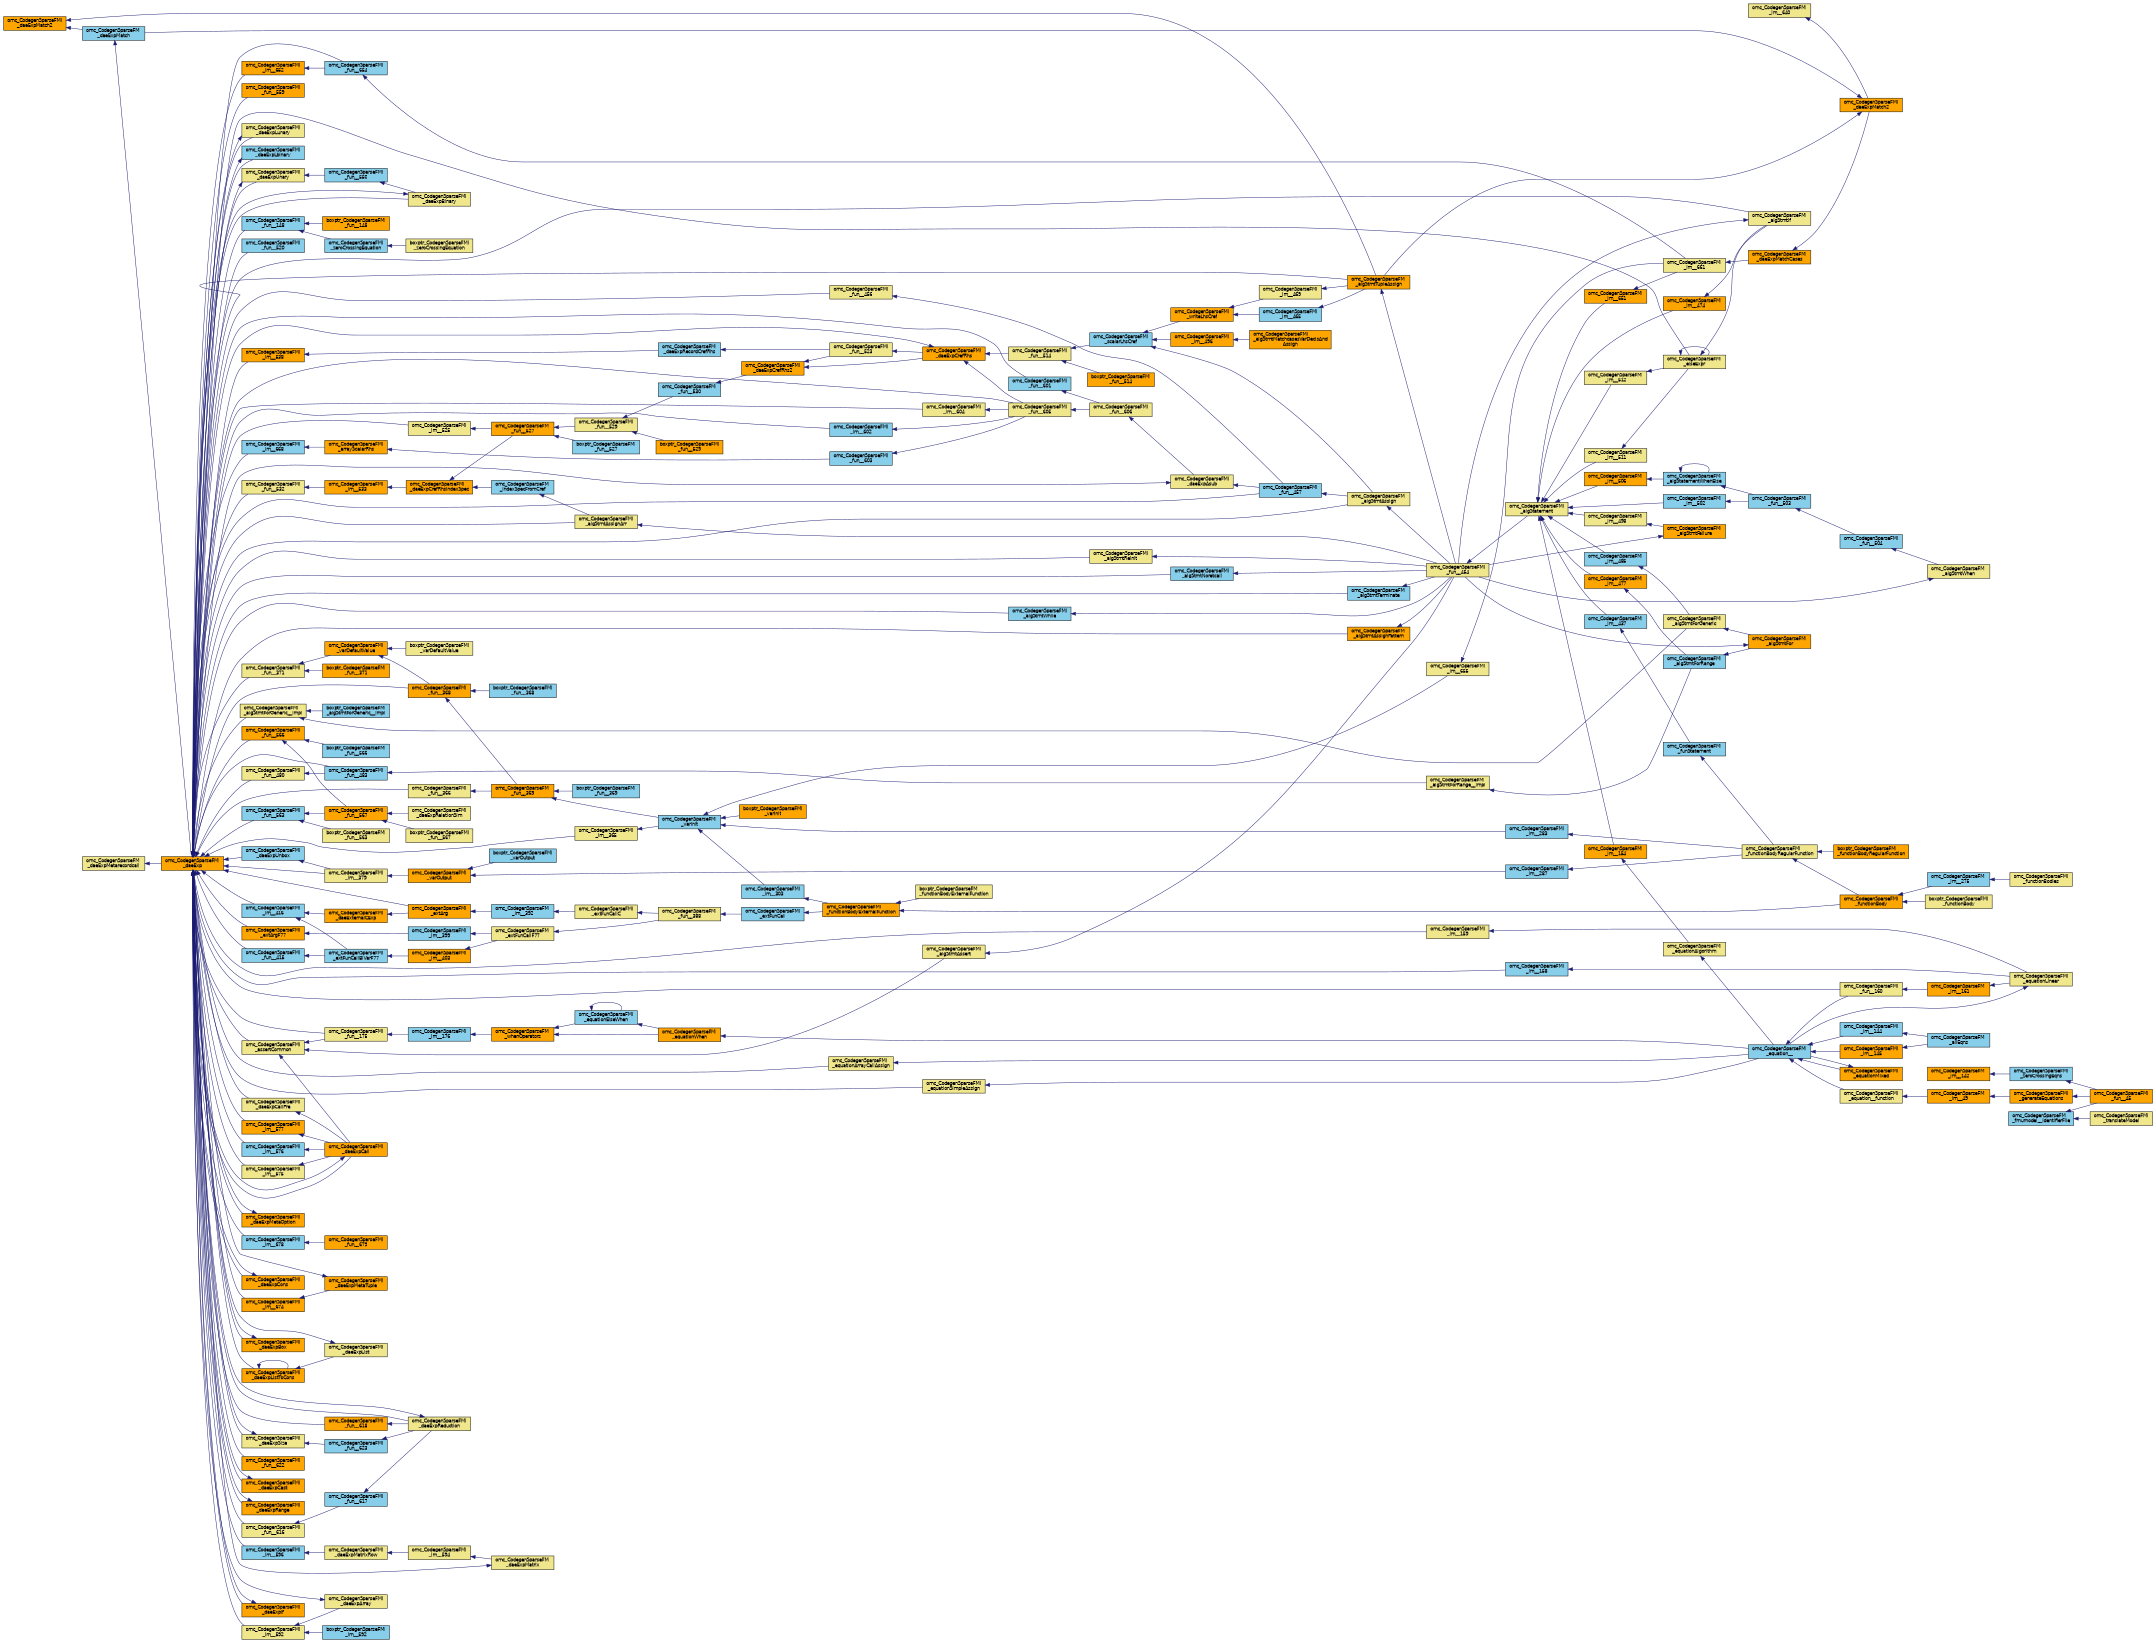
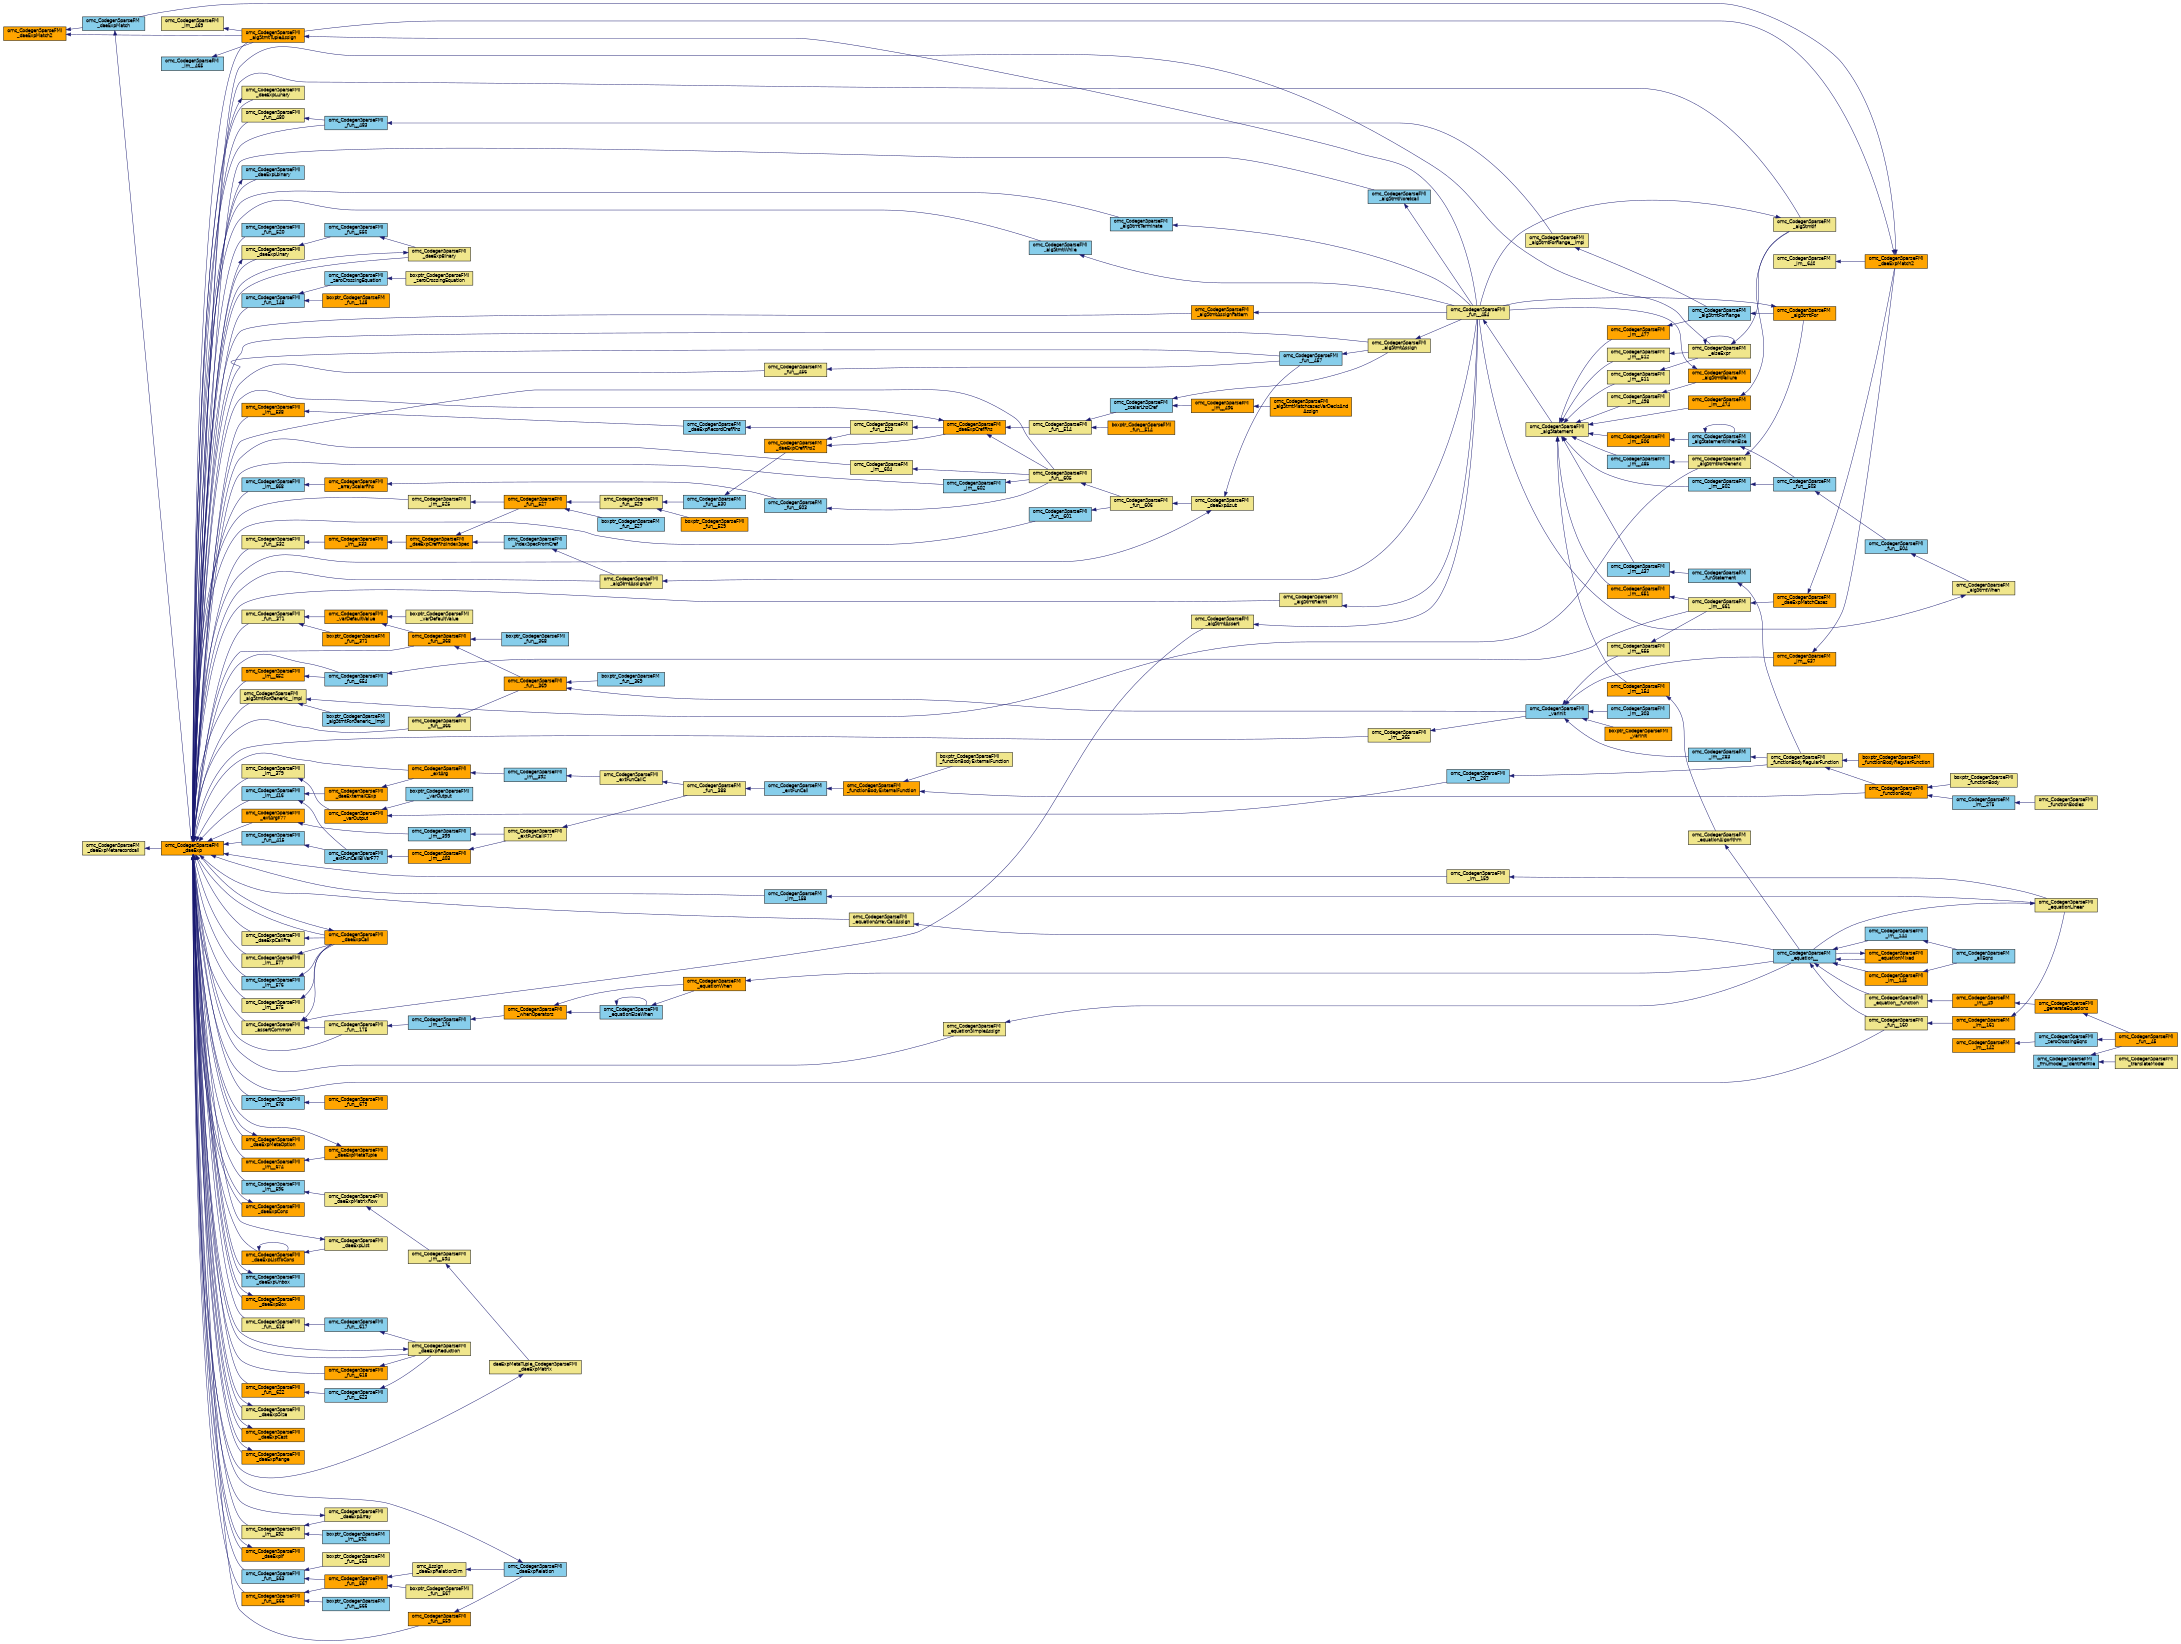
node "omc_CodegenSparseFMI _writeLhsCref": removed
node "omc_CodegenSparseFMI _lm__637": added
node "omc_CodegenSparseFMI _daeExpRelationSim": label "omc_CodegenSparseFMI _daeExpRelationSim" -> "omc_Assign _daeExpRelationSim"
edge "omc_CodegenSparseFMI _lm__379" -> "omc_CodegenSparseFMI _daeExpUnbox": now "omc_CodegenSparseFMI _daeExp" -> "omc_CodegenSparseFMI _daeExpUnbox"
edge "omc_CodegenSparseFMI _functionBodyExternalFunction" -> "omc_CodegenSparseFMI _lm__303": removed
node "omc_CodegenSparseFMI _lm__577": fillcolor orange -> khaki
edge "omc_CodegenSparseFMI _fun__623" -> "omc_CodegenSparseFMI _daeExpSize": now "omc_CodegenSparseFMI _fun__623" -> "omc_CodegenSparseFMI _fun__622"
node "omc_CodegenSparseFMI _daeExpMatrix": label "omc_CodegenSparseFMI _daeExpMatrix" -> "daeExpMetaTuple_CodegenSparseFMI _daeExpMatrix"
node "omc_CodegenSparseFMI _daeExpRelation": added
